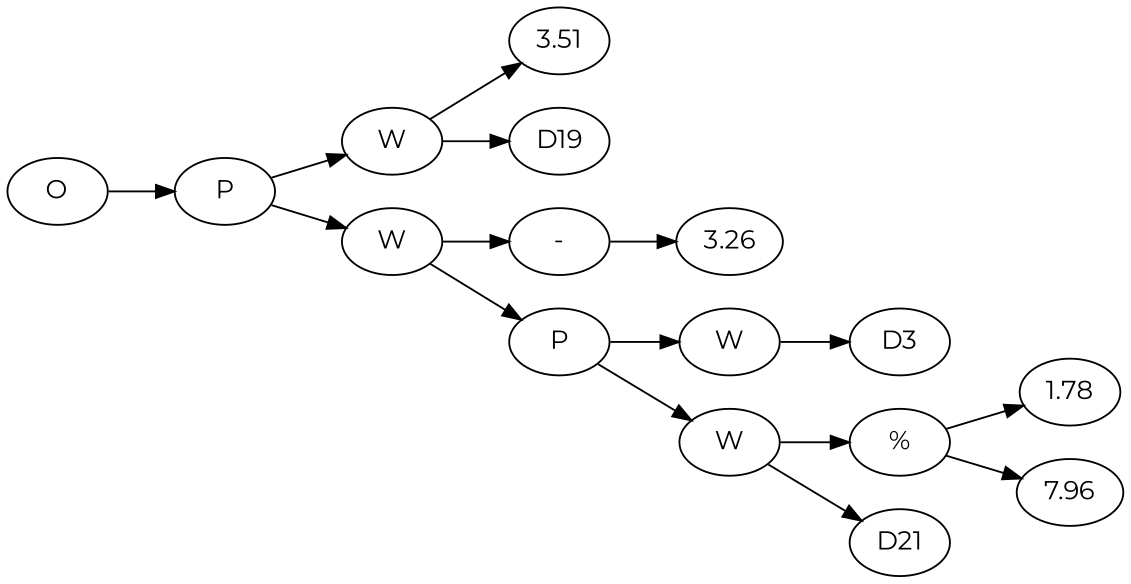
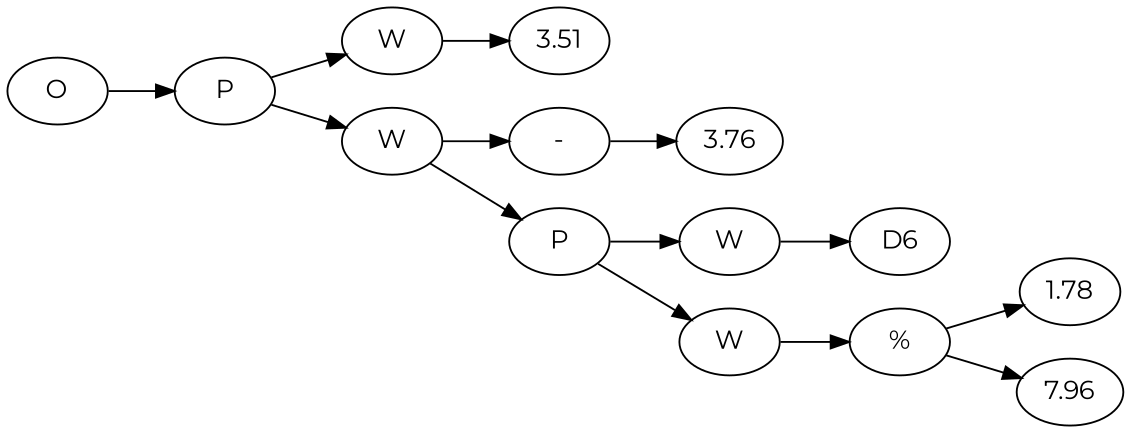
node "D19": removed
node "3.26": label "3.26" -> "3.76"
node "D3": label "D3" -> "D6"
node "D21": removed
